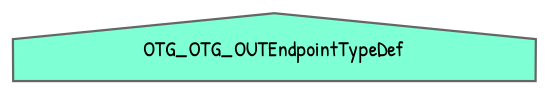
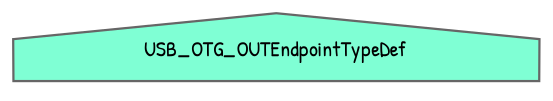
node "OTG_OTG_OUTEndpointTypeDef": label "OTG_OTG_OUTEndpointTypeDef" -> "USB_OTG_OUTEndpointTypeDef"
